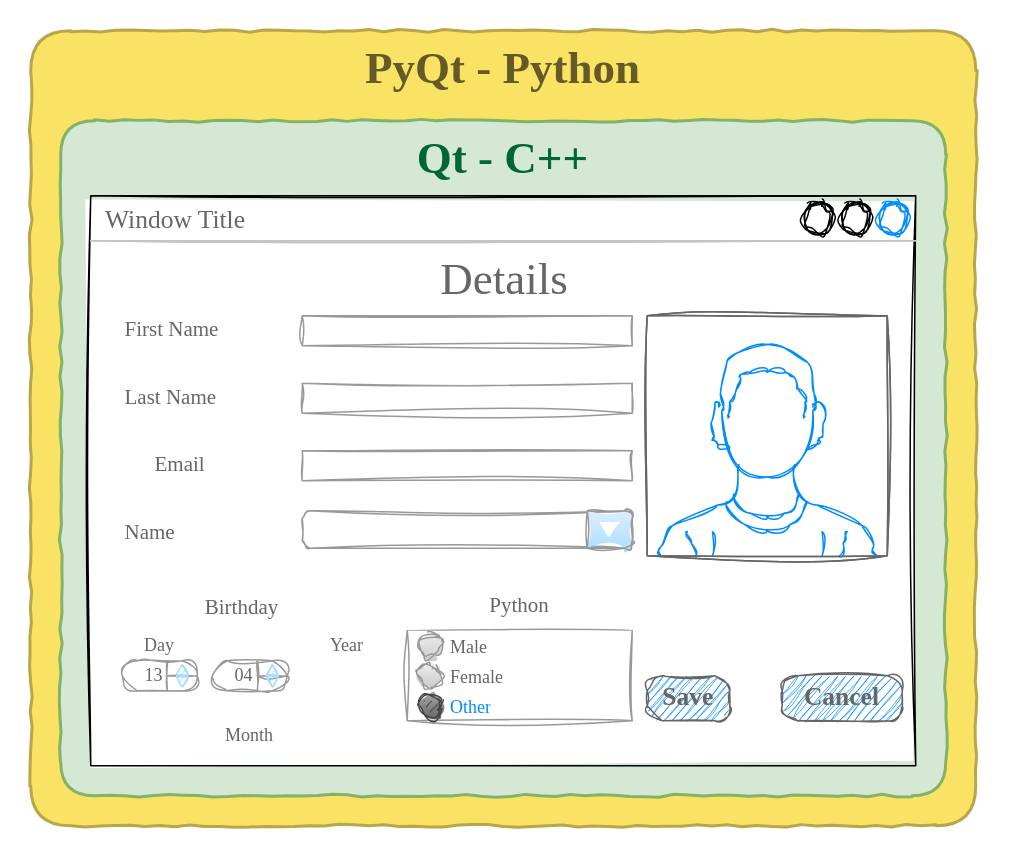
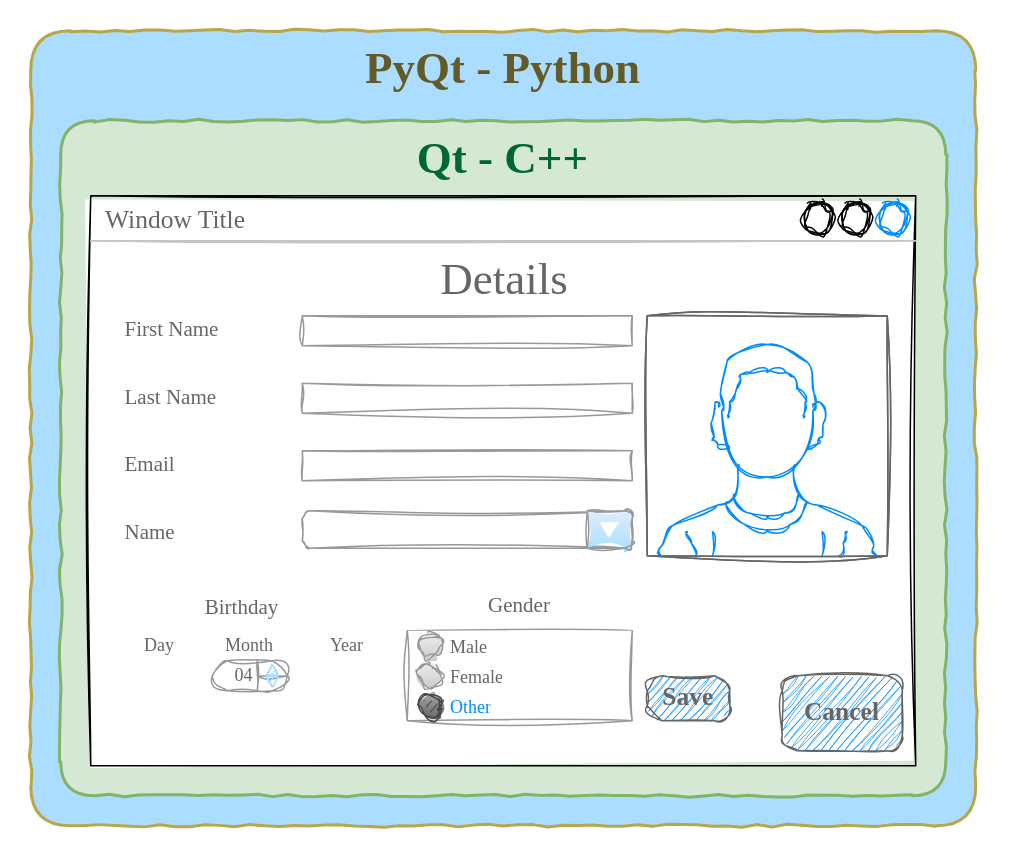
node "PyQt - Python": fillcolor #fae264 -> #aaddff
node "Email": moved (220, 466) -> (190, 466)
node "Python": label "Python" -> "Gender"
node "13": removed
node "Cancel": size 120x45 -> 120x75
node "Month": moved (250, 736) -> (250, 646)
